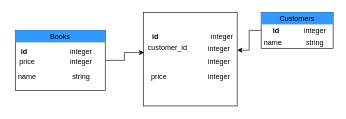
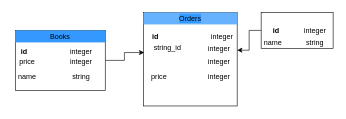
node "Orders": added
node "Customers": removed
node "customer_id": label "customer_id" -> "string_id"
